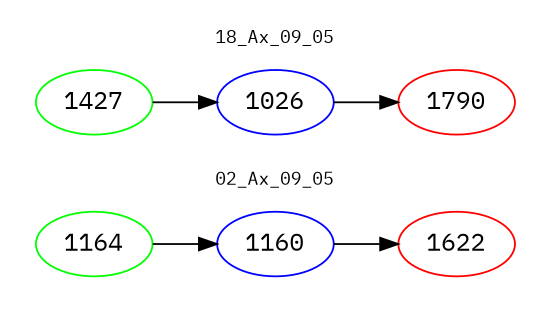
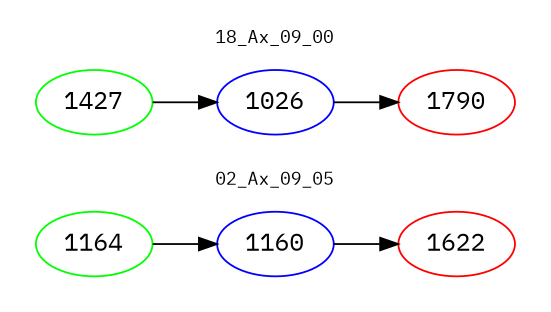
cluster "18_Ax_09_05": label "18_Ax_09_05" -> "18_Ax_09_00"
